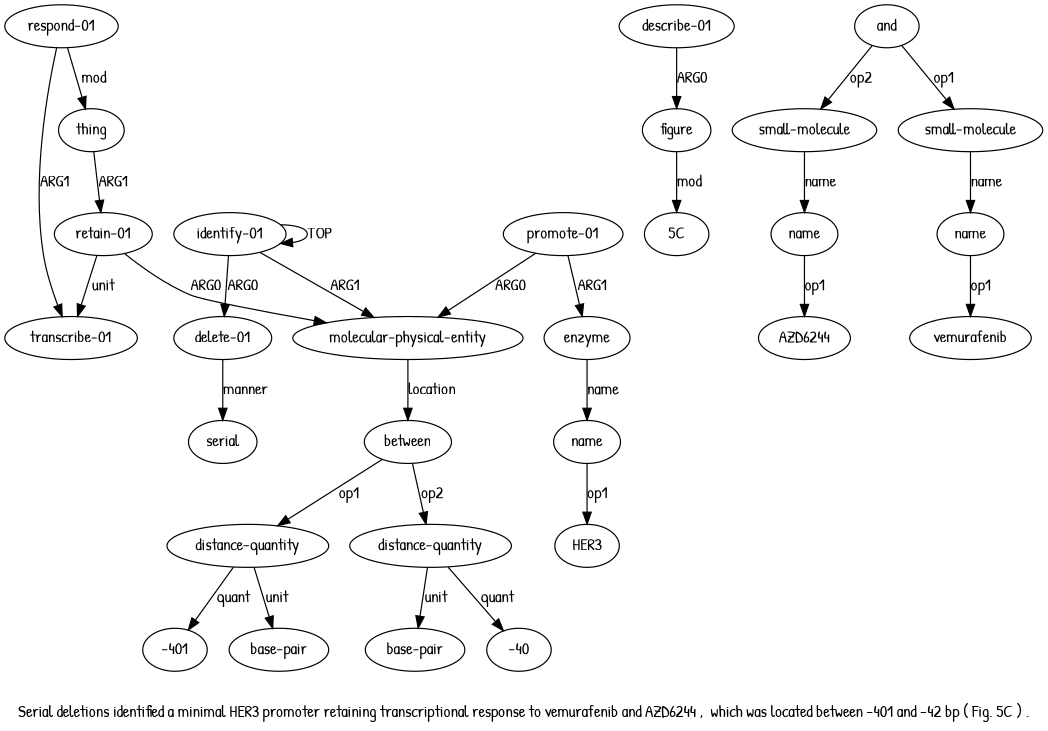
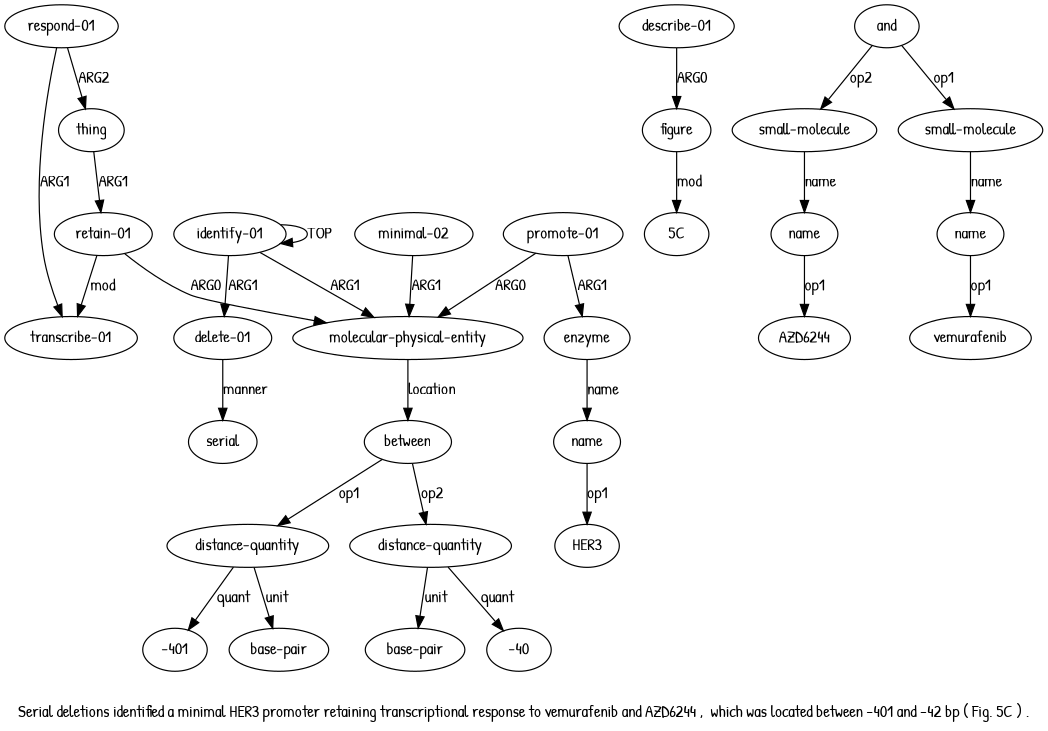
edge "respond-01" -> "thing": label "mod" -> "ARG2"
node "minimal-02": added
edge "retain-01" -> "transcribe-01": label "unit" -> "mod"
edge "identify-01" -> "delete-01": label "ARG0" -> "ARG1"
